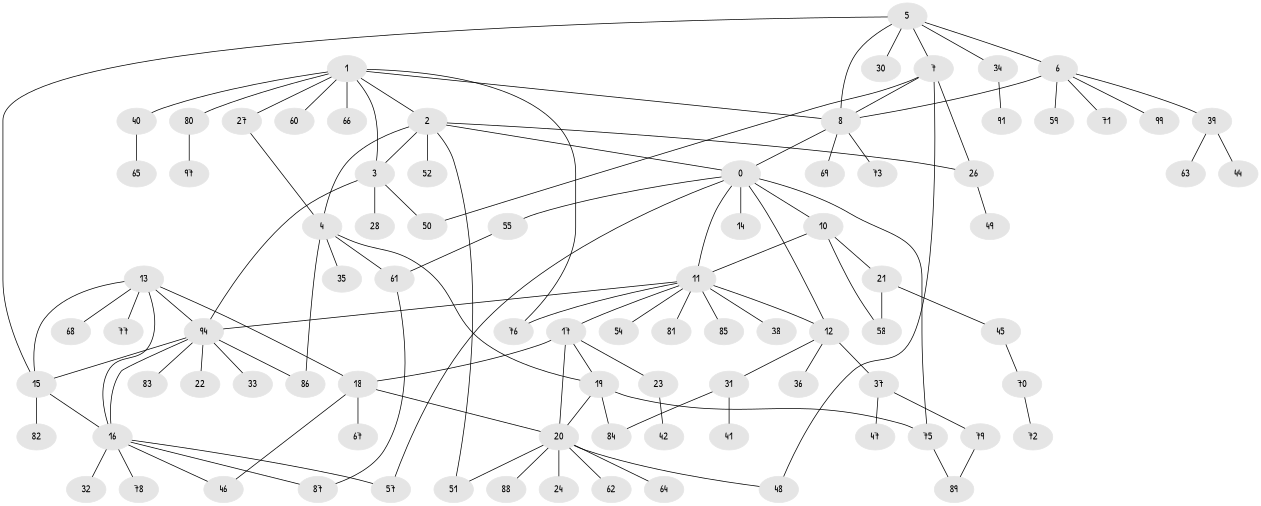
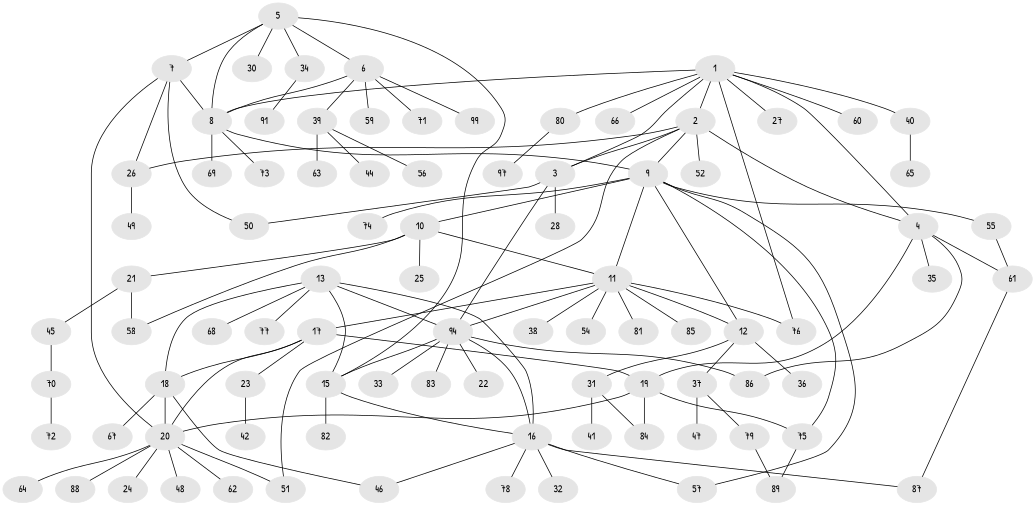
edge "27" -- "4": now "1" -- "4"
node "56": added
node "0": label "0" -> "9"
node "14": label "14" -> "74"
node "25": added
edge "7" -- "48": now "7" -- "20"
